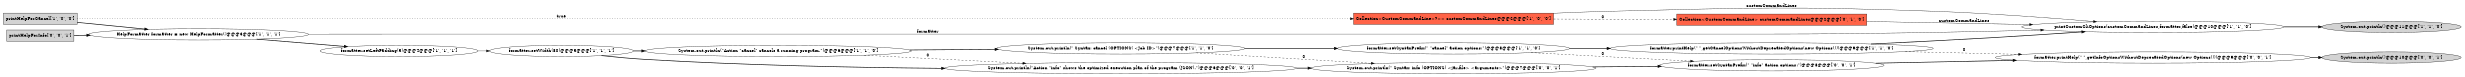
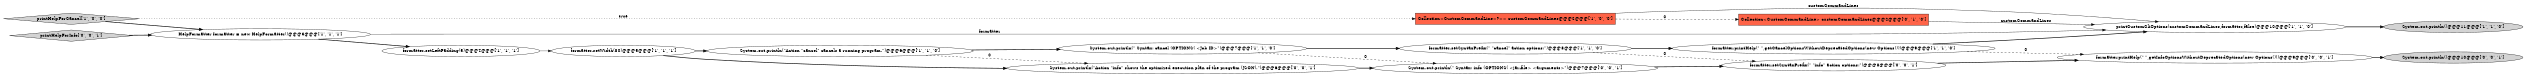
node "printHelpForCancel['1', '0', '0']": shape box -> diamond
node "printHelpForInfo['0', '0', '1']": shape box -> diamond
